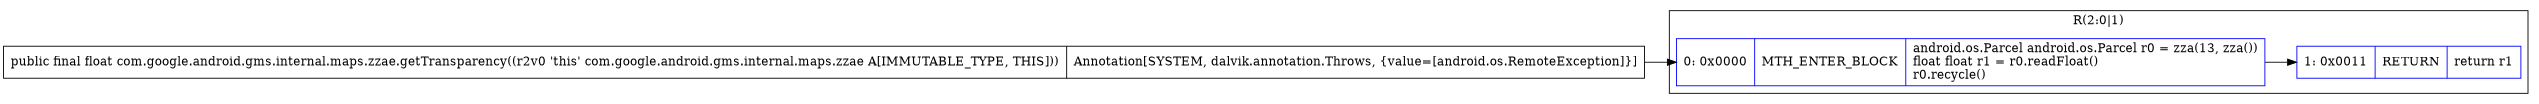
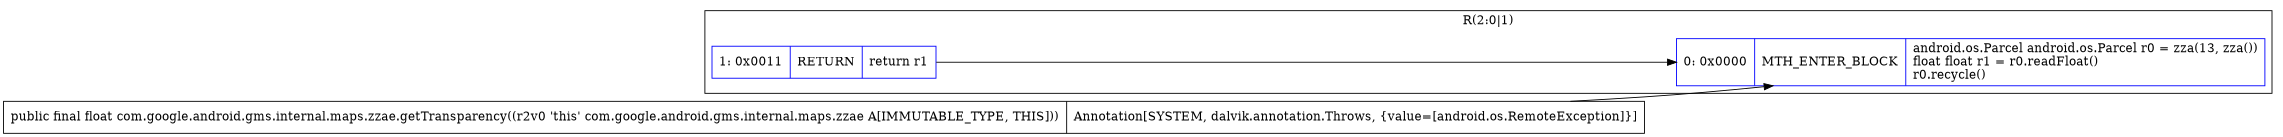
edge "0: 0x0000" -> "1: 0x0011": reversed
